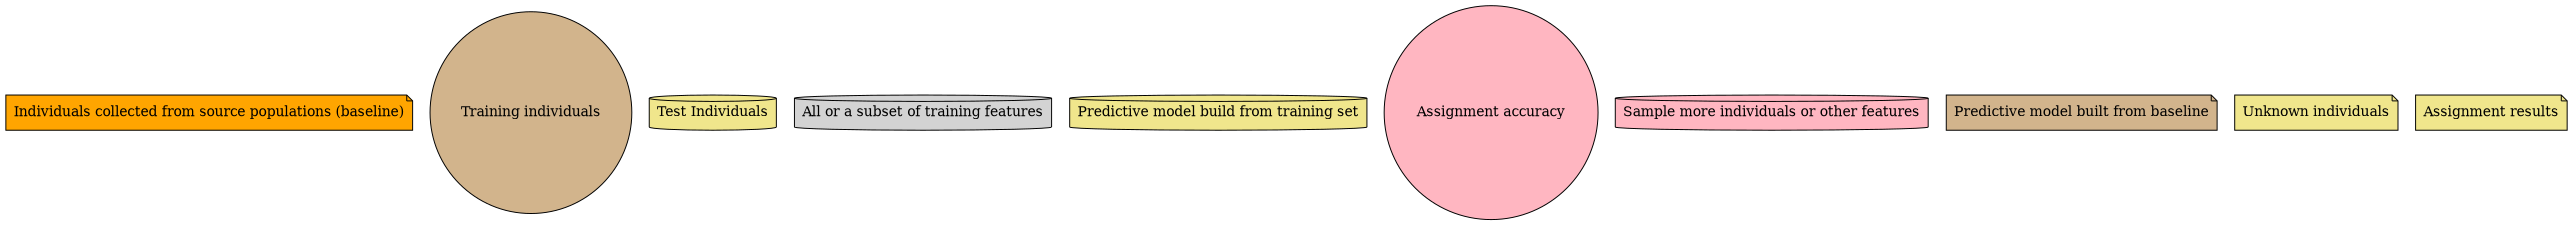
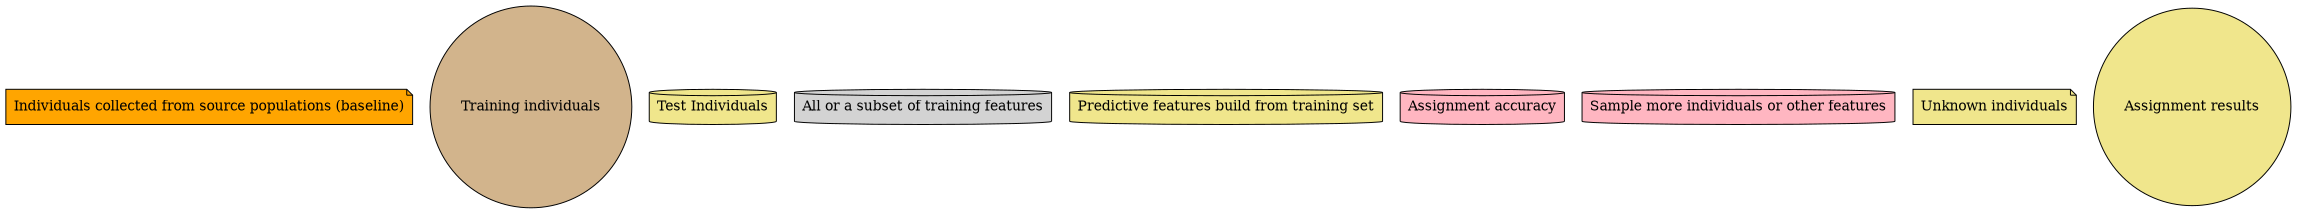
node "Predictive model build from training set": label "Predictive model build from training set" -> "Predictive features build from training set"
node "Assignment accuracy": shape circle -> cylinder
node "Predictive model built from baseline": removed
node "Assignment results": shape note -> circle
